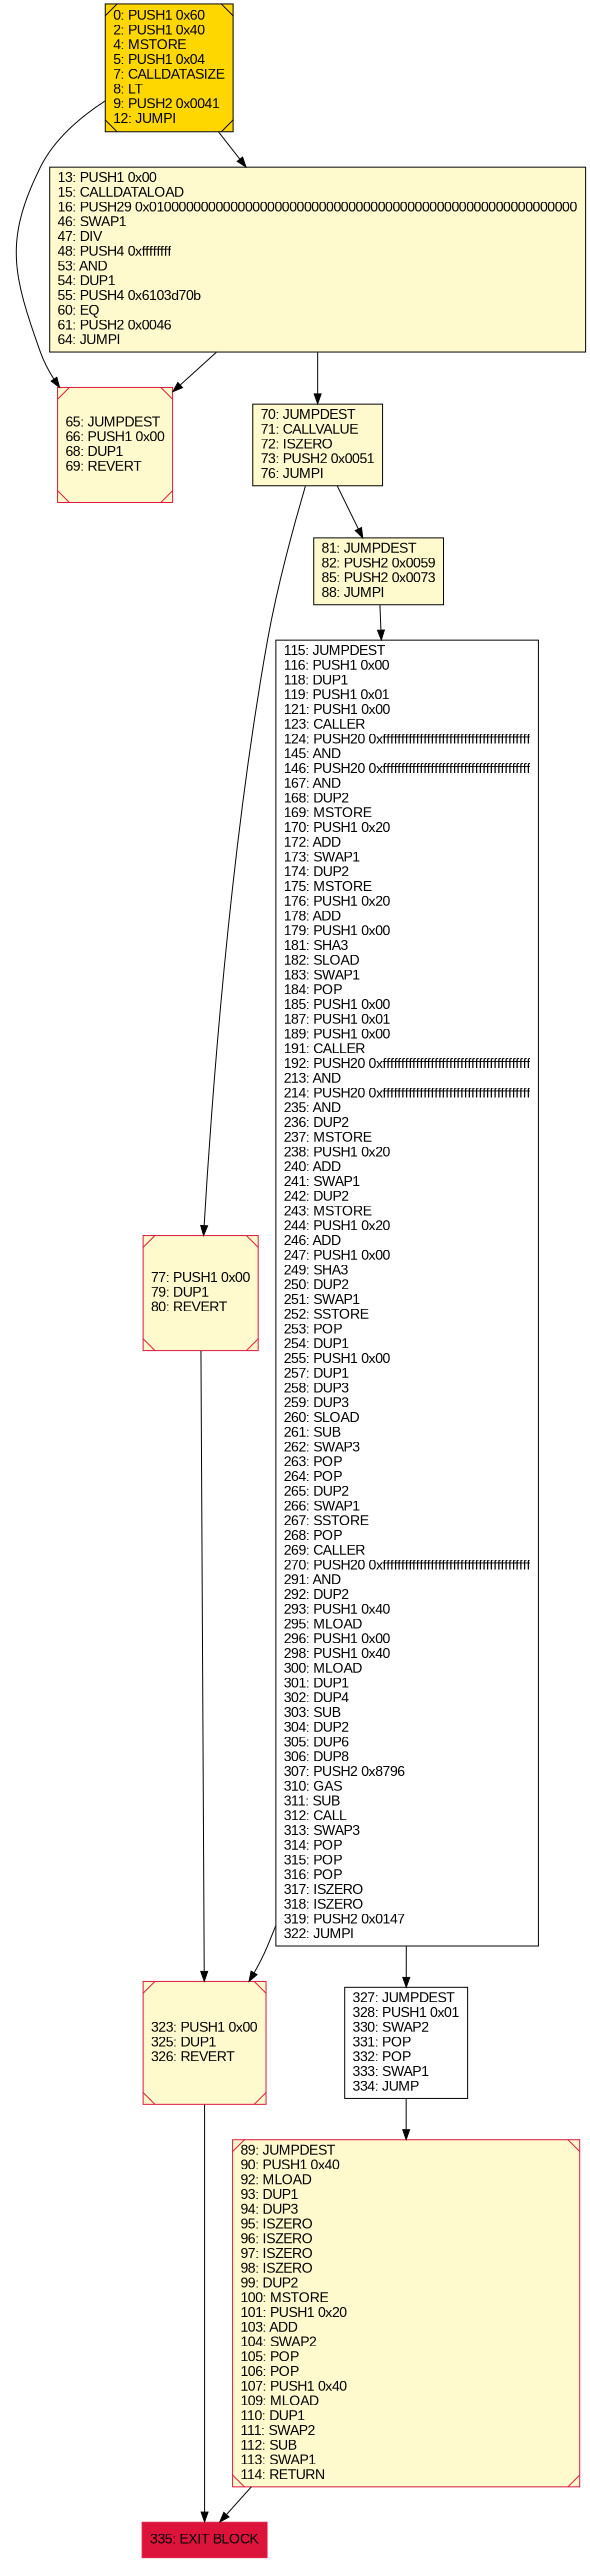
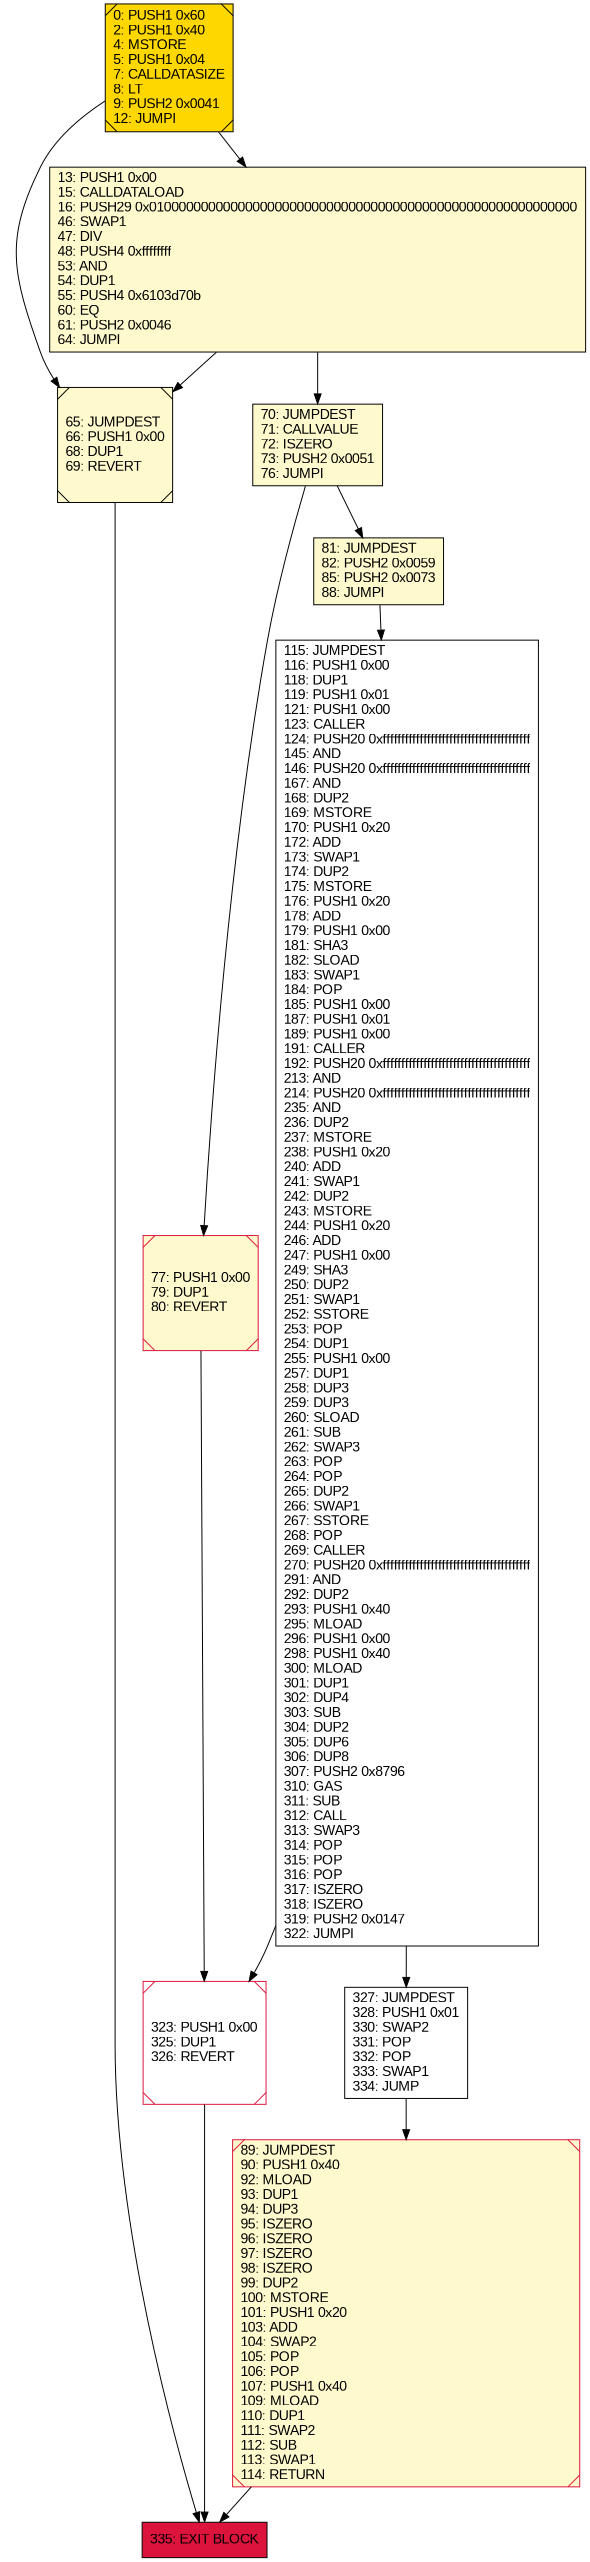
node "65: JUMPDEST 66: PUSH1 0x00 68: DUP1 69: REVERT": color crimson -> black
edge "65: JUMPDEST 66: PUSH1 0x00 68: DUP1 69: REVERT" -> "335: EXIT BLOCK": added
node "323: PUSH1 0x00 325: DUP1 326: REVERT": fillcolor lemonchiffon -> white
node "335: EXIT BLOCK": color crimson -> black
